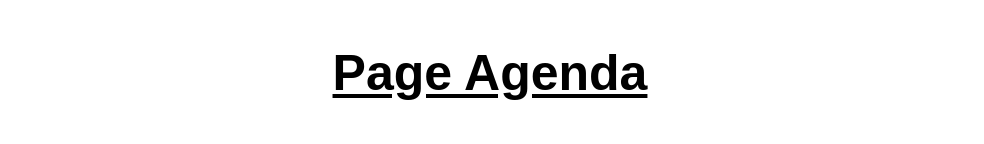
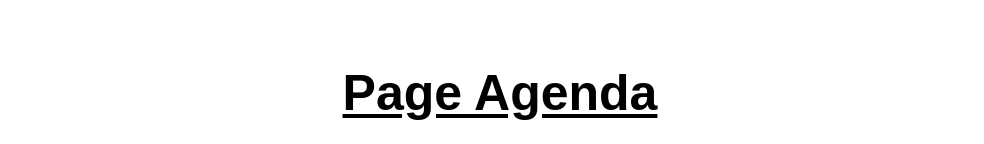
node "Page Agenda": moved (491, 71) -> (501, 91)
